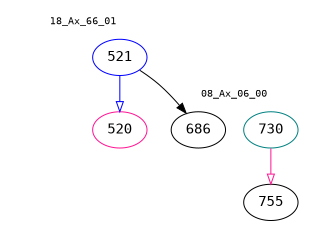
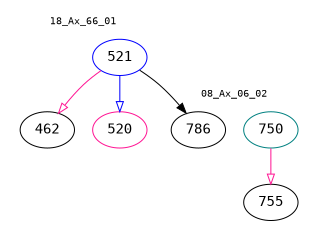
cluster "08_Ax_06_00": label "08_Ax_06_00" -> "08_Ax_06_02"
node "462": added
node "686": label "686" -> "786"
node "730": label "730" -> "750"
